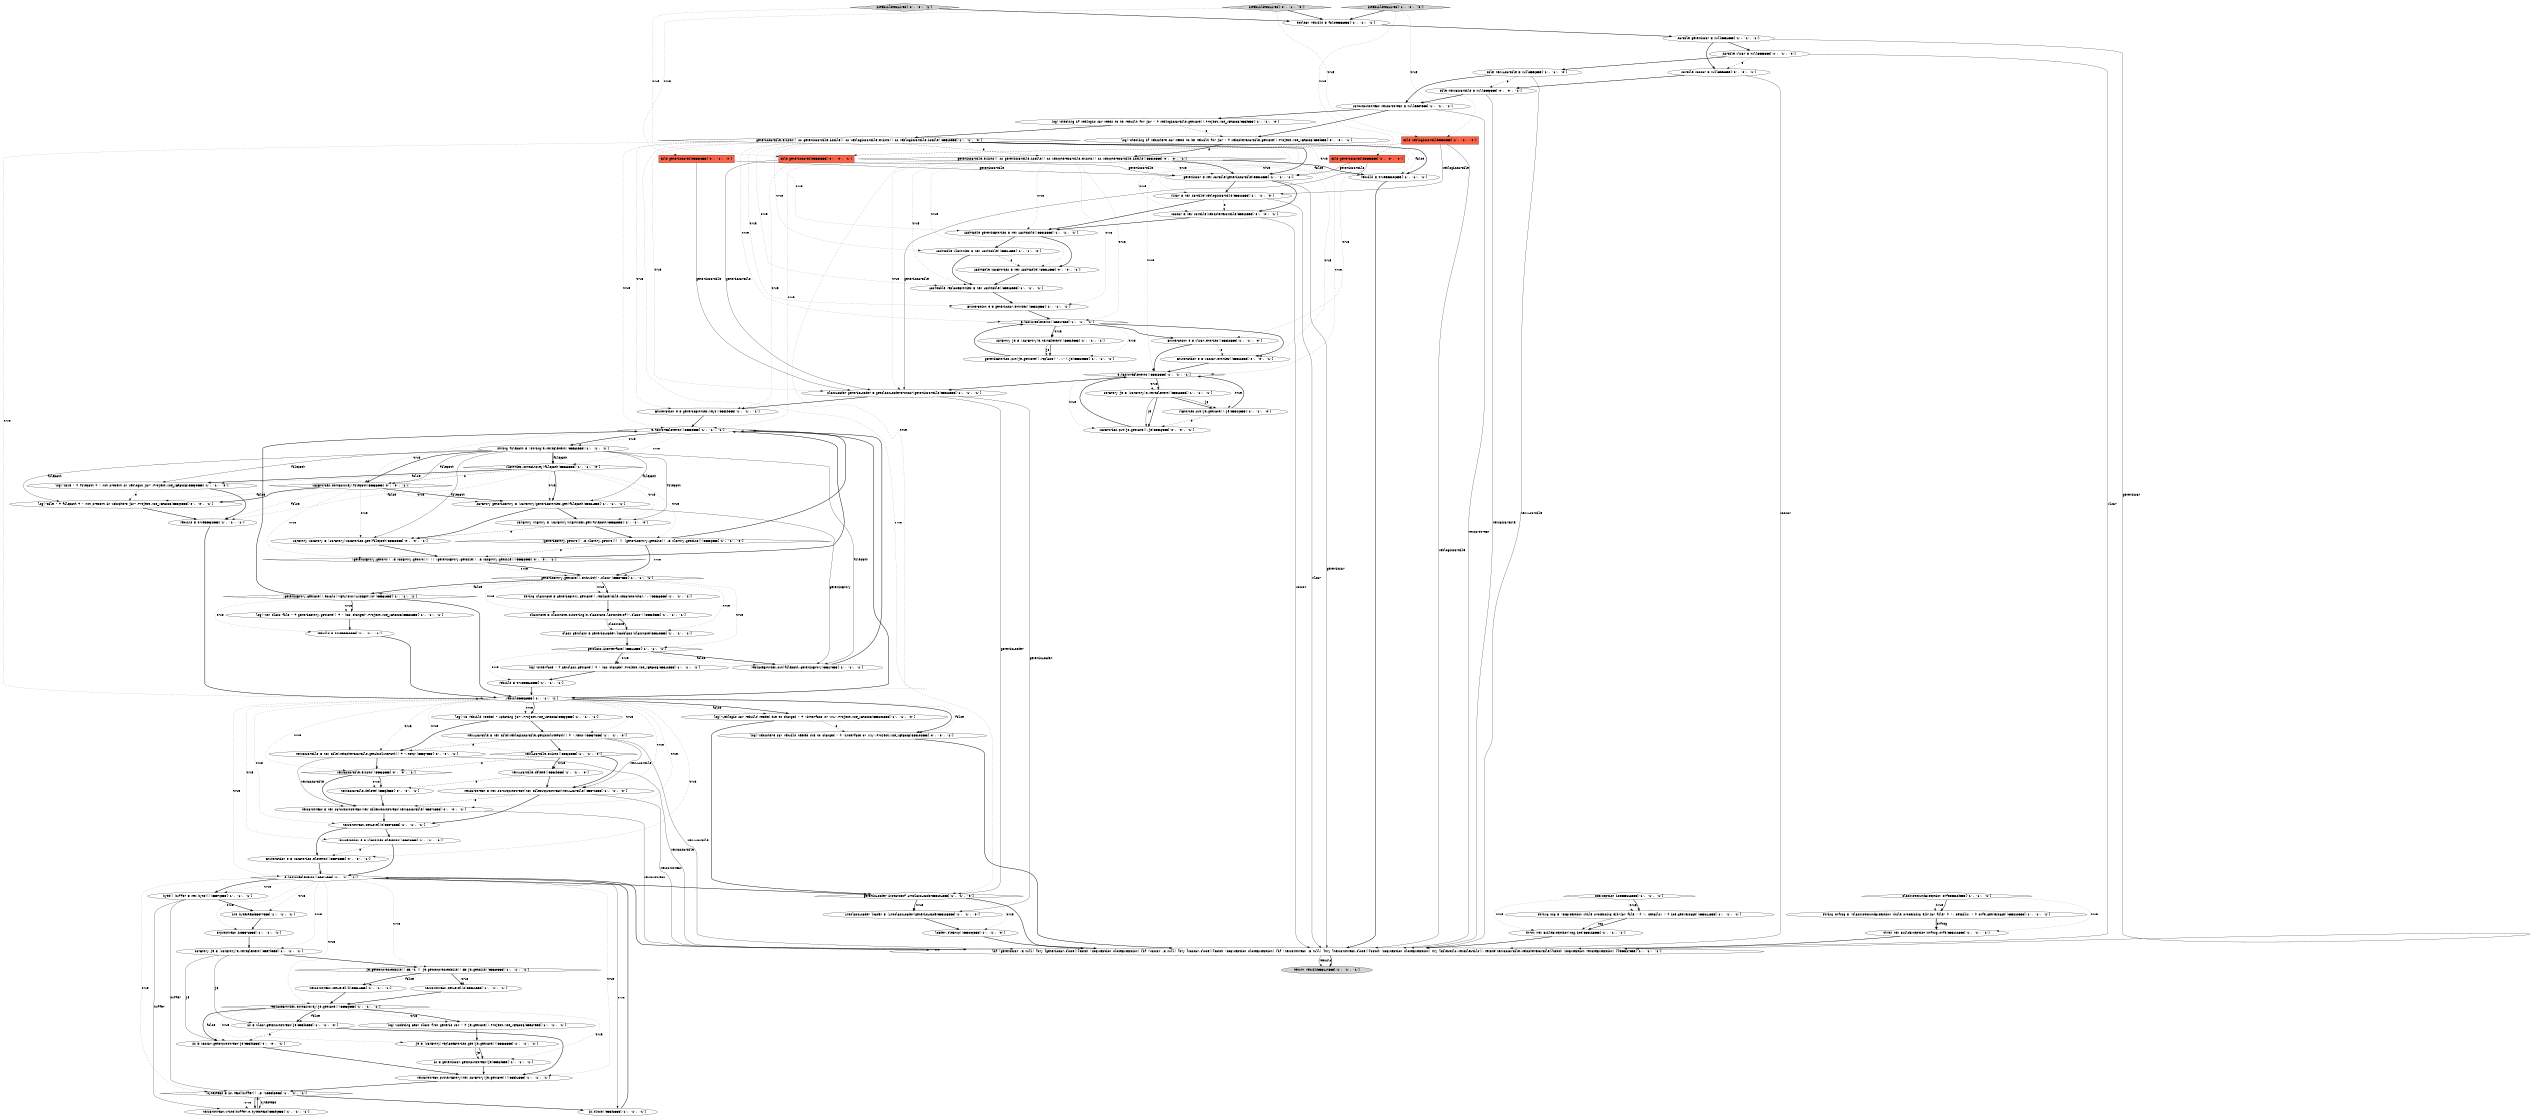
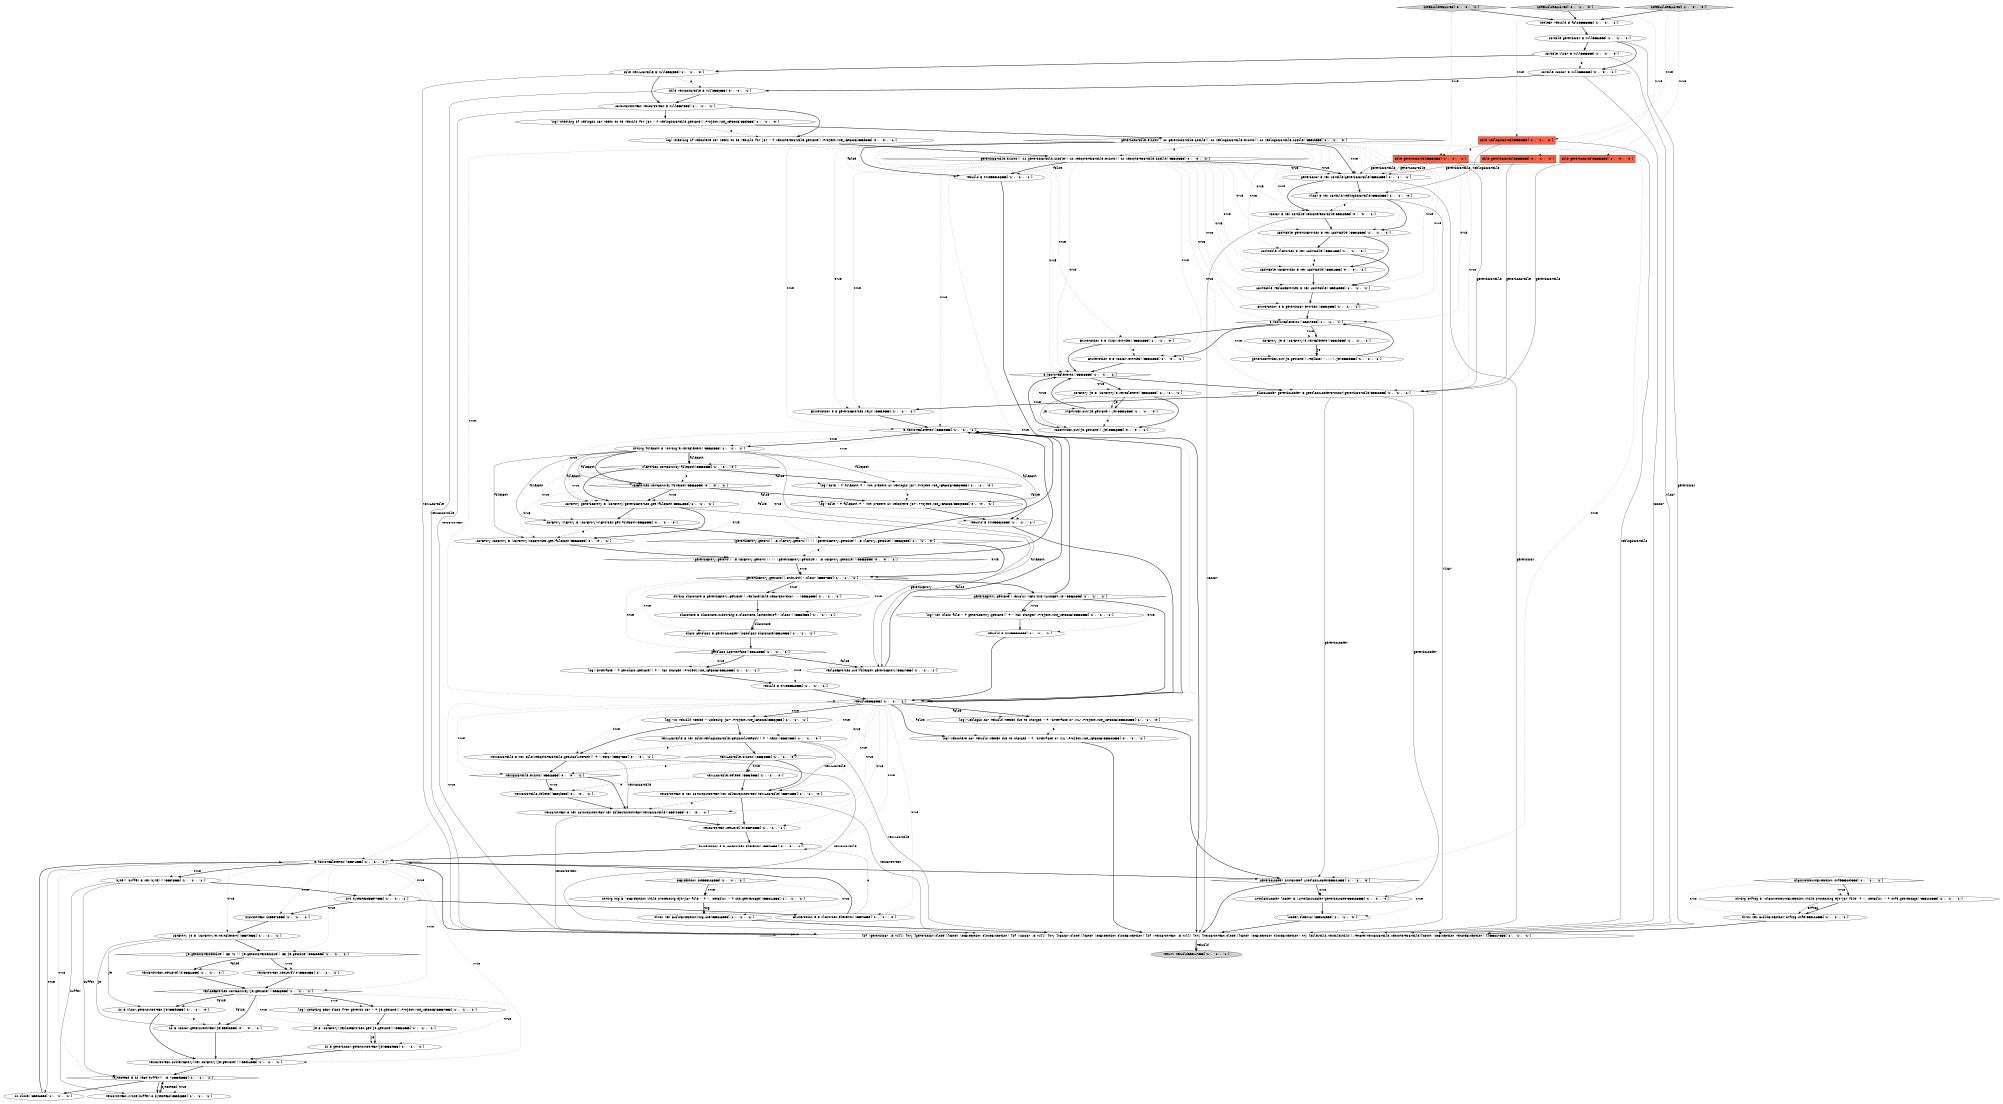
edge "newJarStream.setLevel(0)@@@72@@@['1', '1', '1']" -> "Enumeration e = wlEntries.elements()@@@73@@@['1', '1', '0']": now "int bytesRead@@@77@@@['1', '1', '1']" -> "Enumeration e = wlEntries.elements()@@@73@@@['1', '1', '0']"
